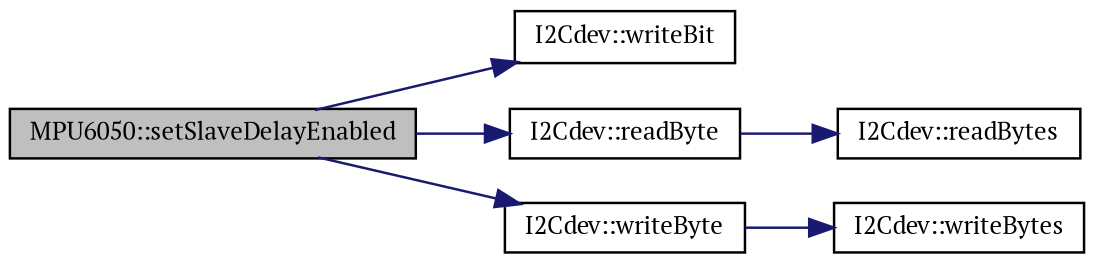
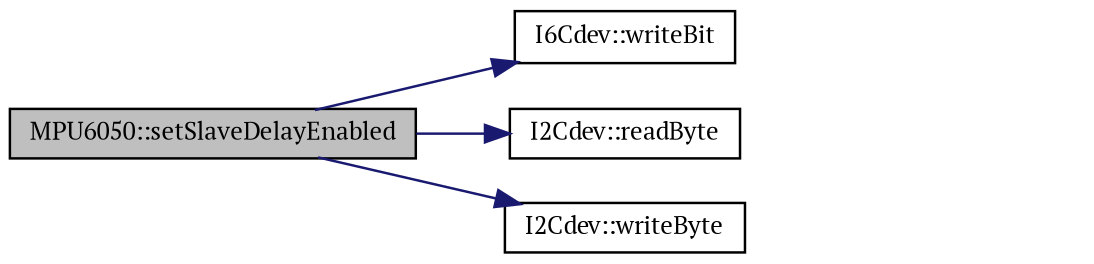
node "I2Cdev::writeBit": label "I2Cdev::writeBit" -> "I6Cdev::writeBit"
node "I2Cdev::readBytes": removed
node "I2Cdev::writeBytes": removed
